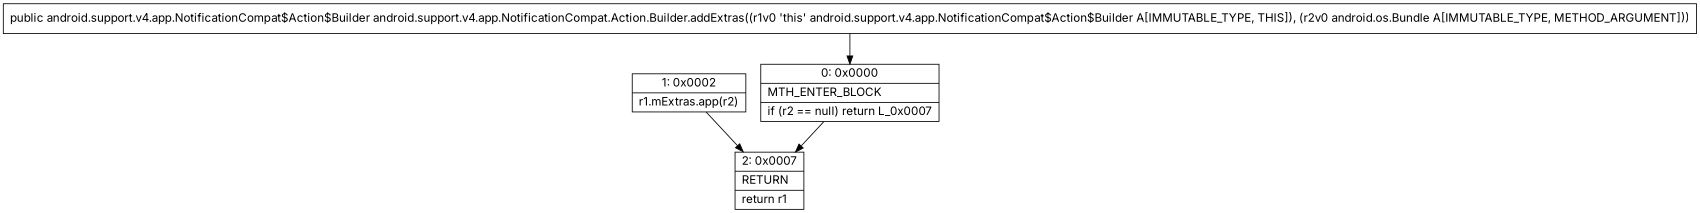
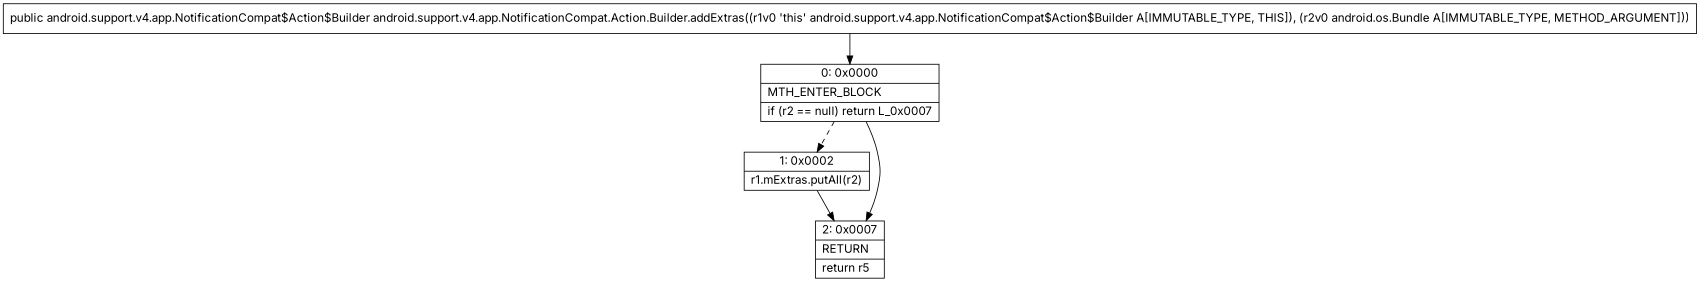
node "1: 0x0002": text "r1.mExtras.app(r2)" -> "r1.mExtras.putAll(r2)"
edge "0: 0x0000" -> "1: 0x0002": added
node "2: 0x0007": text "return r1" -> "return r5"
